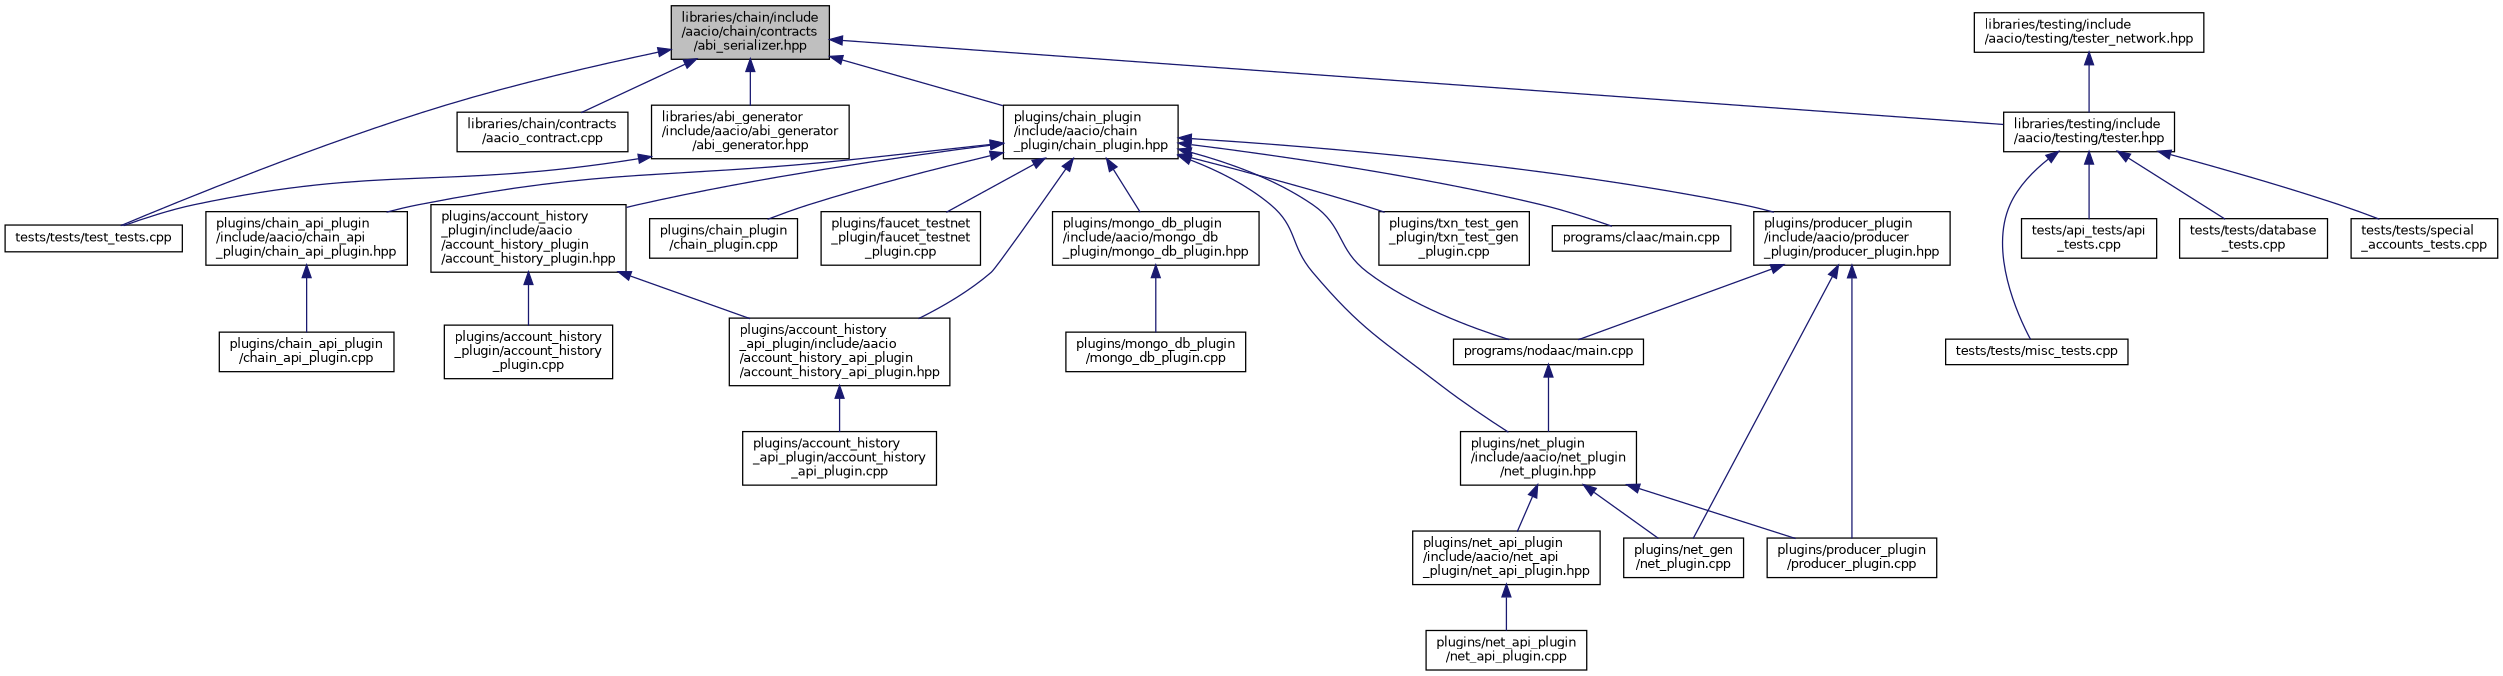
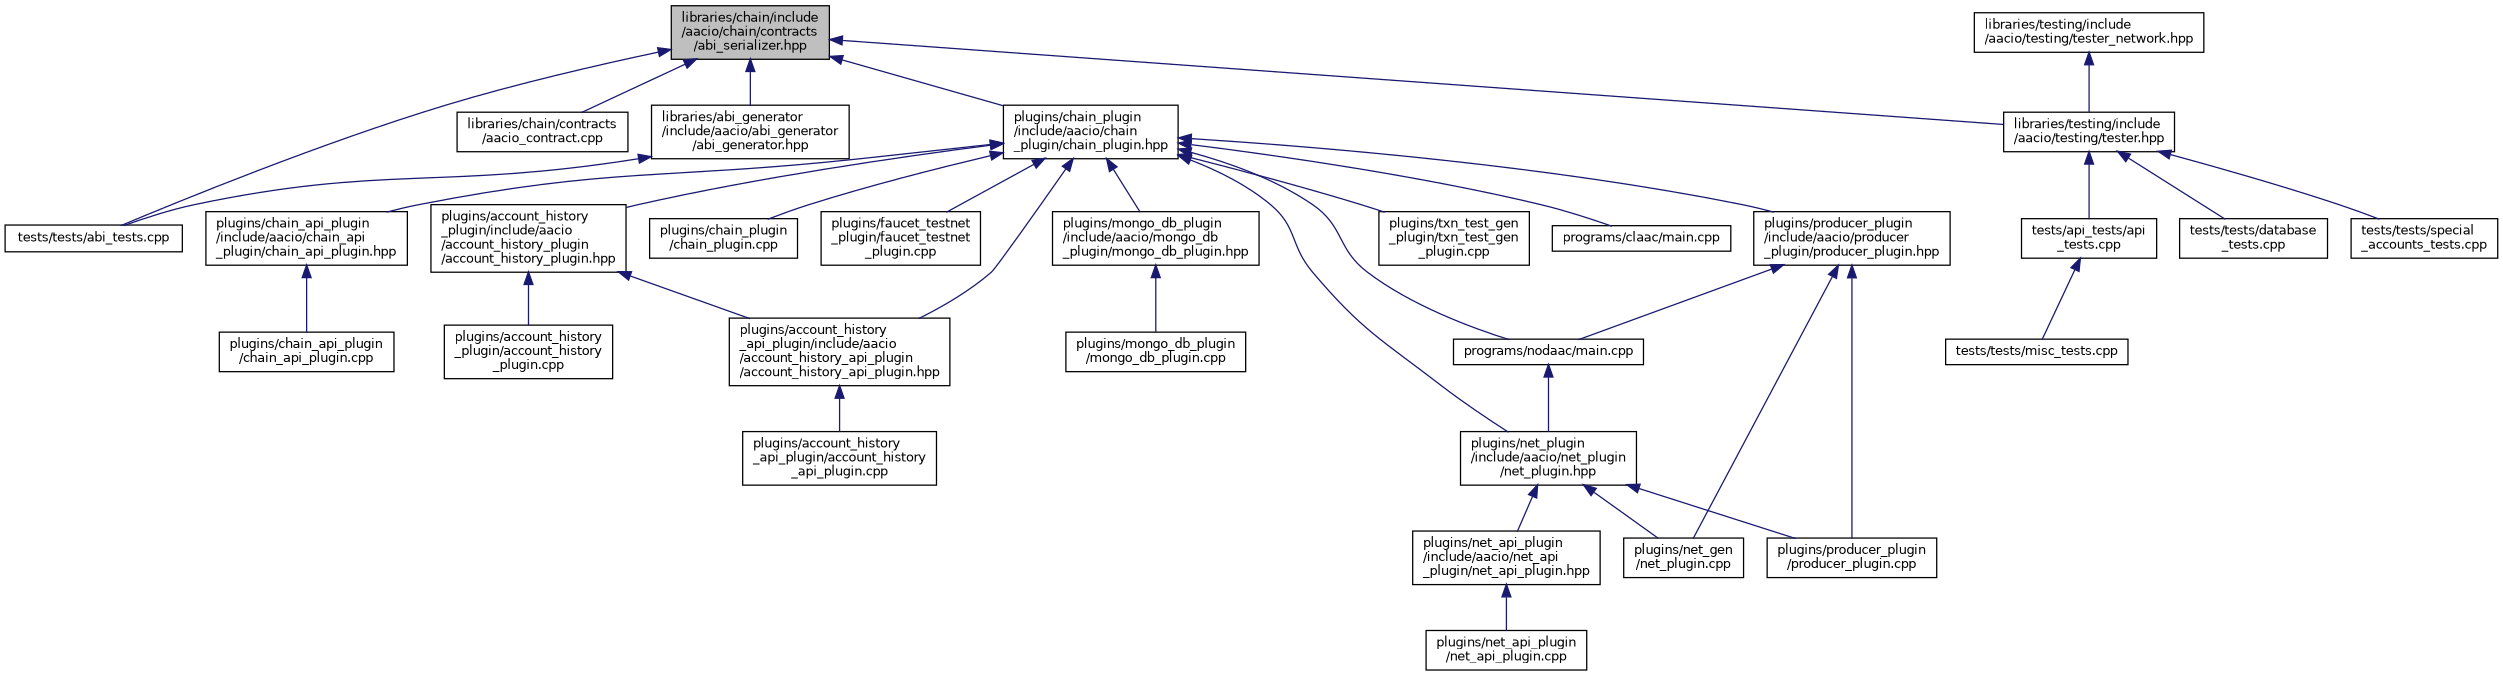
node "tests/tests/test_tests.cpp": label "tests/tests/test_tests.cpp" -> "tests/tests/abi_tests.cpp"
edge "tests/tests/misc_tests.cpp" -> "libraries/testing/include /aacio/testing/tester.hpp": now "tests/tests/misc_tests.cpp" -> "tests/api_tests/api _tests.cpp"
